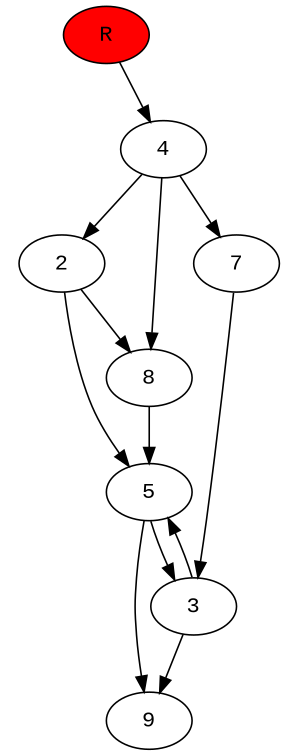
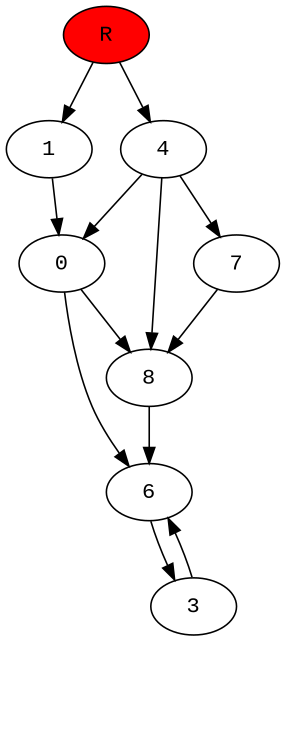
node "1": added
node "2": label "2" -> "0"
edge "7" -> "3": now "7" -> "8"
node "5": label "5" -> "6"
node "9": removed
